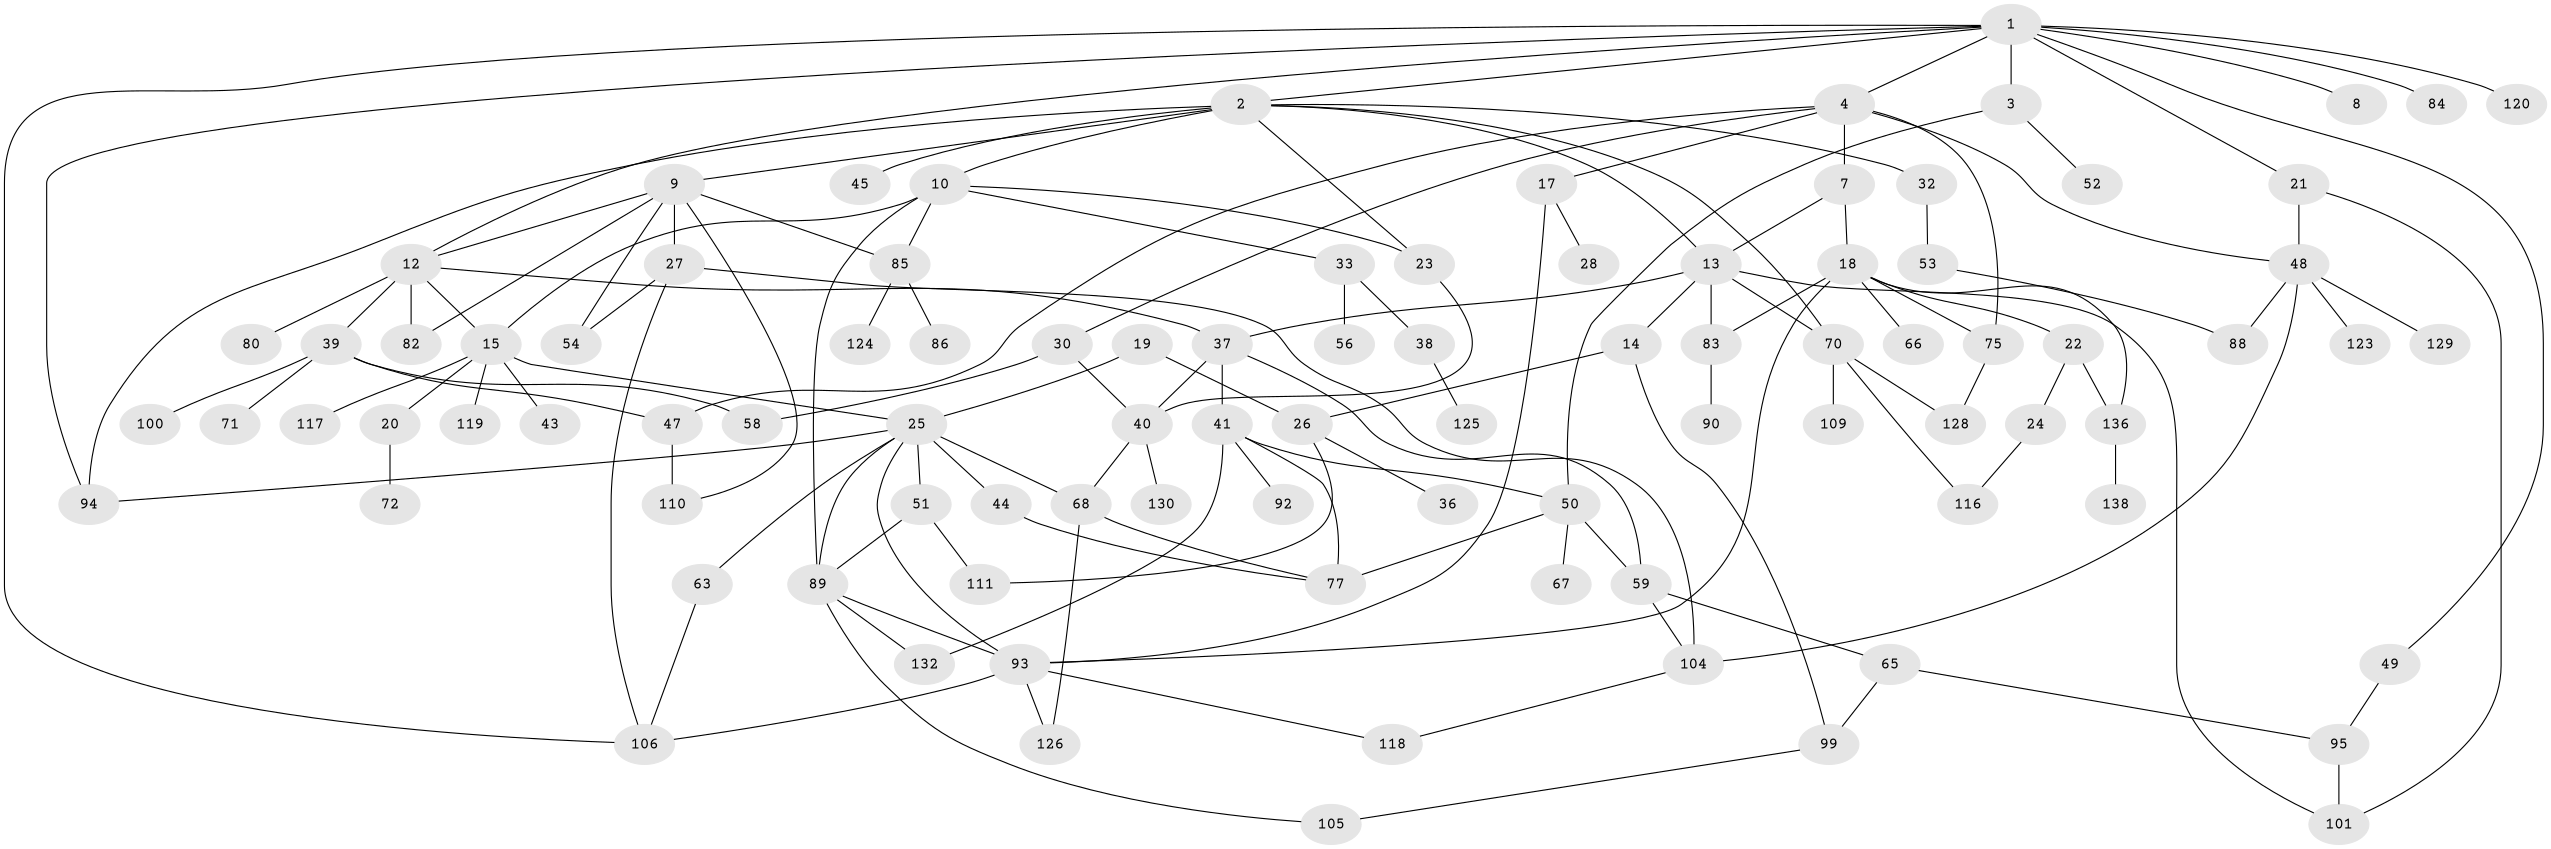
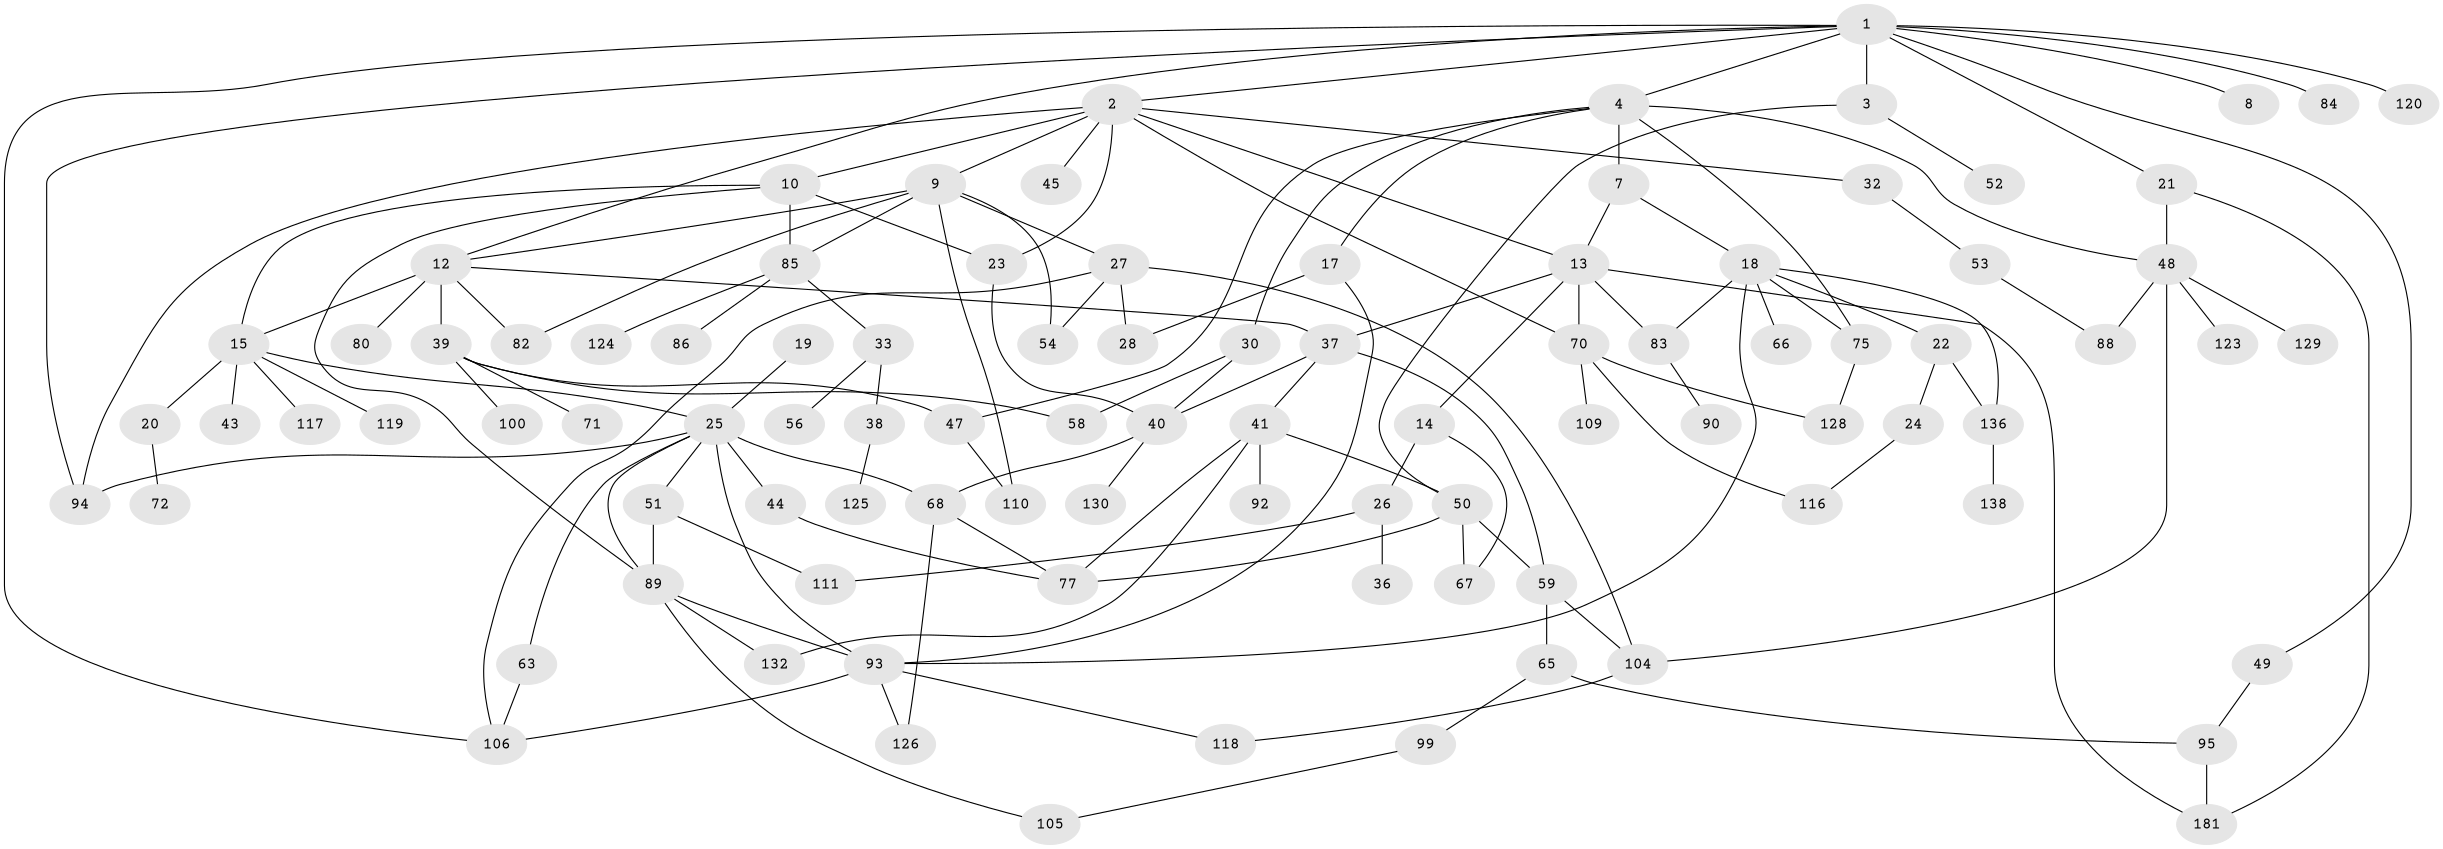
edge "10" -- "33": now "85" -- "33"
edge "27" -- "28": added
edge "19" -- "26": removed
edge "14" -- "99": now "14" -- "67"
node "101": label "101" -> "181"
